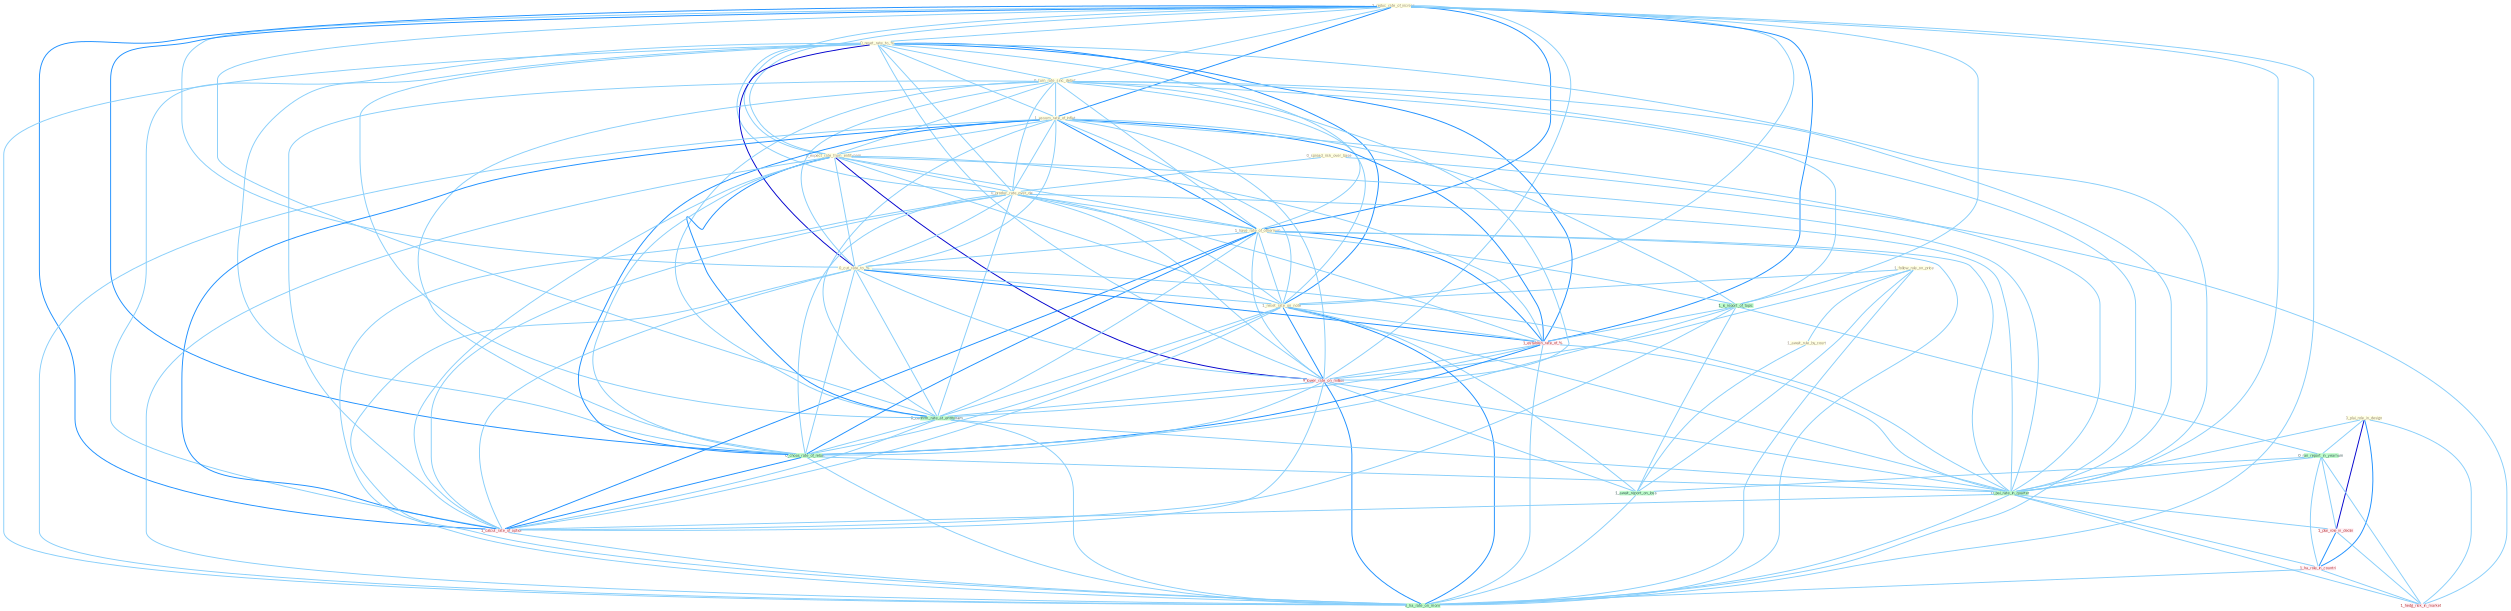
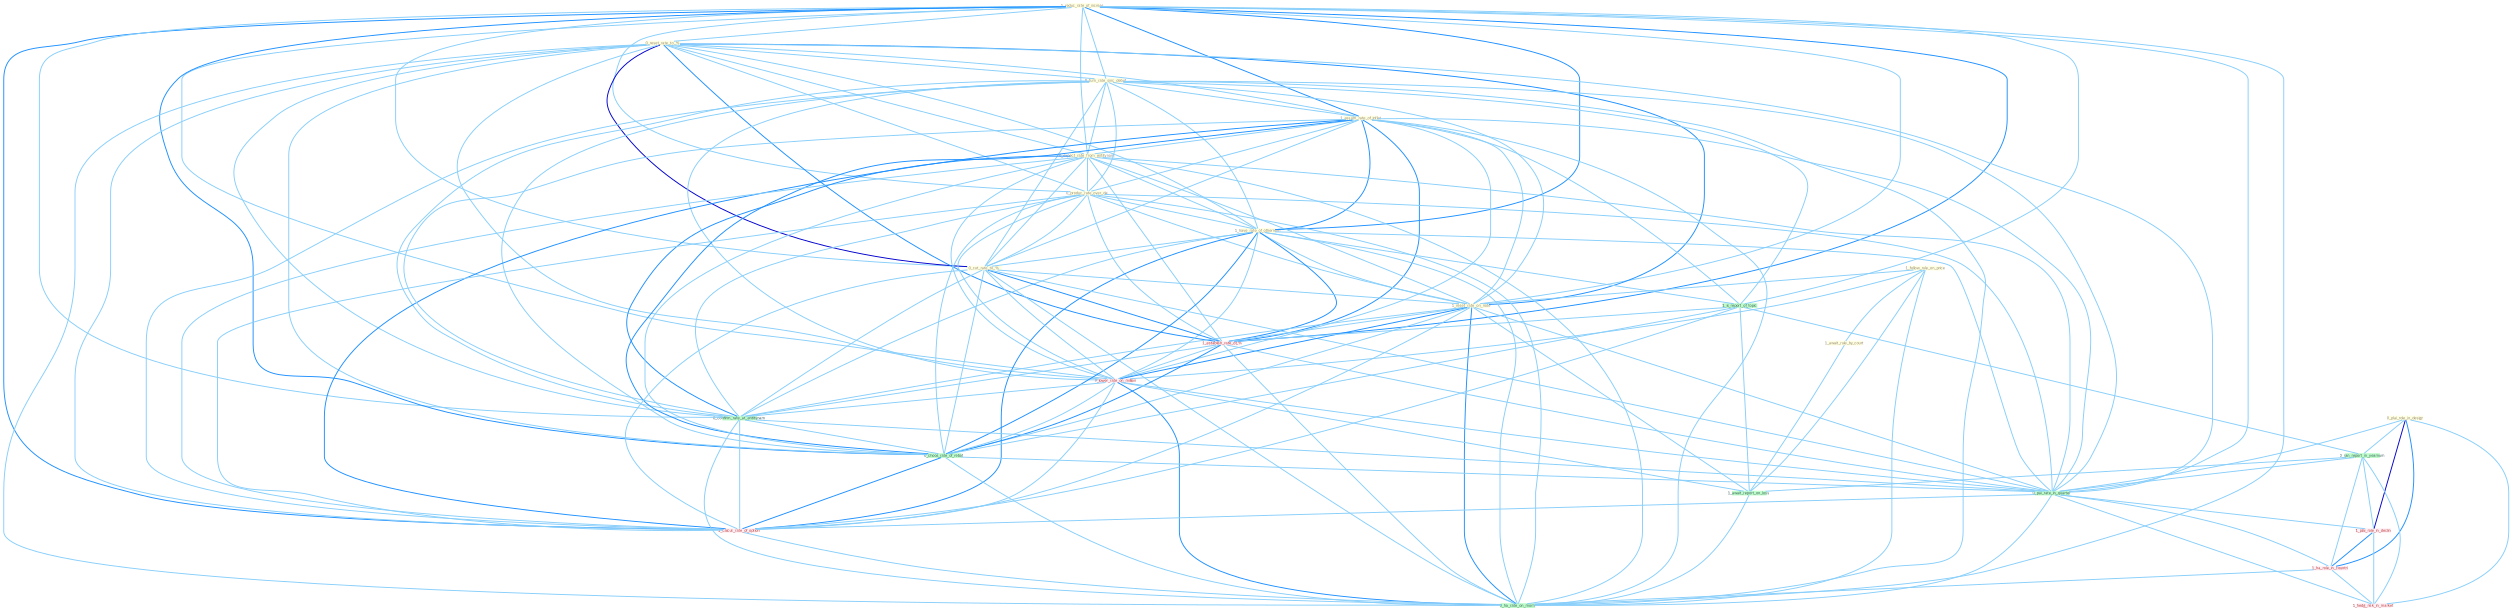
node "0_spread_risk_over_base": removed
edge "0_expect_rate_from_entitynam" -- "9_lower_rate_on_million": color #0000cd -> #87cefa
